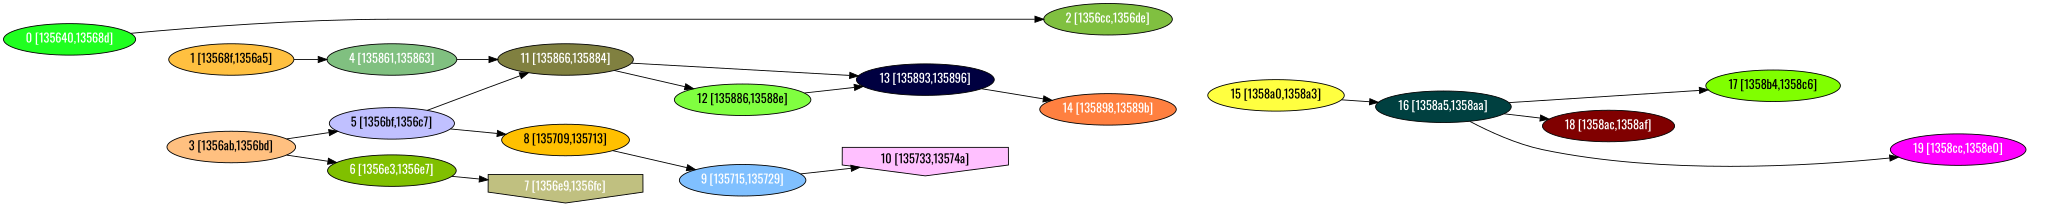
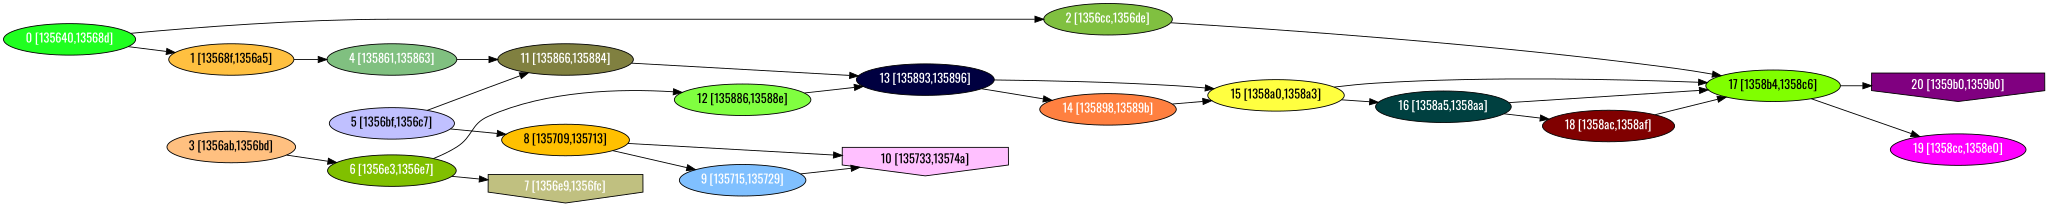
edge "2 [1356cc,1356de]" -> "17 [1358b4,1358c6]": added
edge "0 [135640,13568d]" -> "1 [13568f,1356a5]": added
edge "11 [135866,135884]" -> "12 [135886,13588e]": now "6 [1356e3,1356e7]" -> "12 [135886,13588e]"
edge "15 [1358a0,1358a3]" -> "17 [1358b4,1358c6]": added
edge "13 [135893,135896]" -> "15 [1358a0,1358a3]": added
node "20 [1359b0,1359b0]": added
edge "14 [135898,13589b]" -> "15 [1358a0,1358a3]": added
edge "18 [1358ac,1358af]" -> "17 [1358b4,1358c6]": added
edge "3 [1356ab,1356bd]" -> "5 [1356bf,1356c7]": removed
edge "8 [135709,135713]" -> "10 [135733,13574a]": added
edge "16 [1358a5,1358aa]" -> "19 [1358cc,1358e0]": now "17 [1358b4,1358c6]" -> "19 [1358cc,1358e0]"
